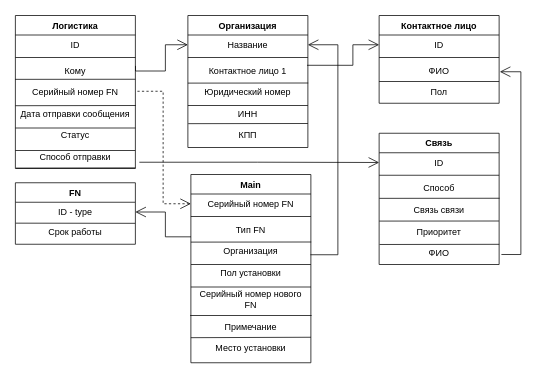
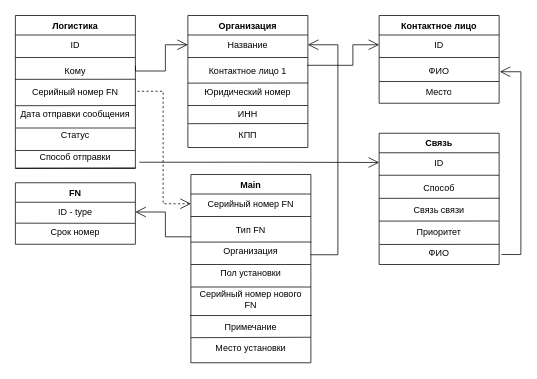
node "ФИО Пол": label "ФИО Пол" -> "ФИО Место"
node "Срок работы": label "Срок работы" -> "Срок номер"
